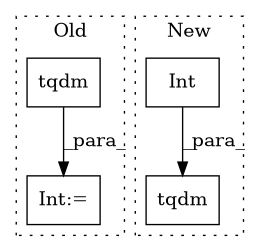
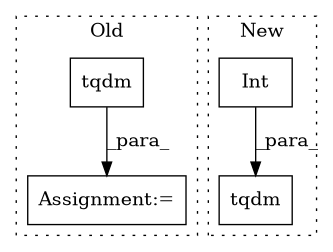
node "Int:=": label "Int:=" -> "Assignment:="
